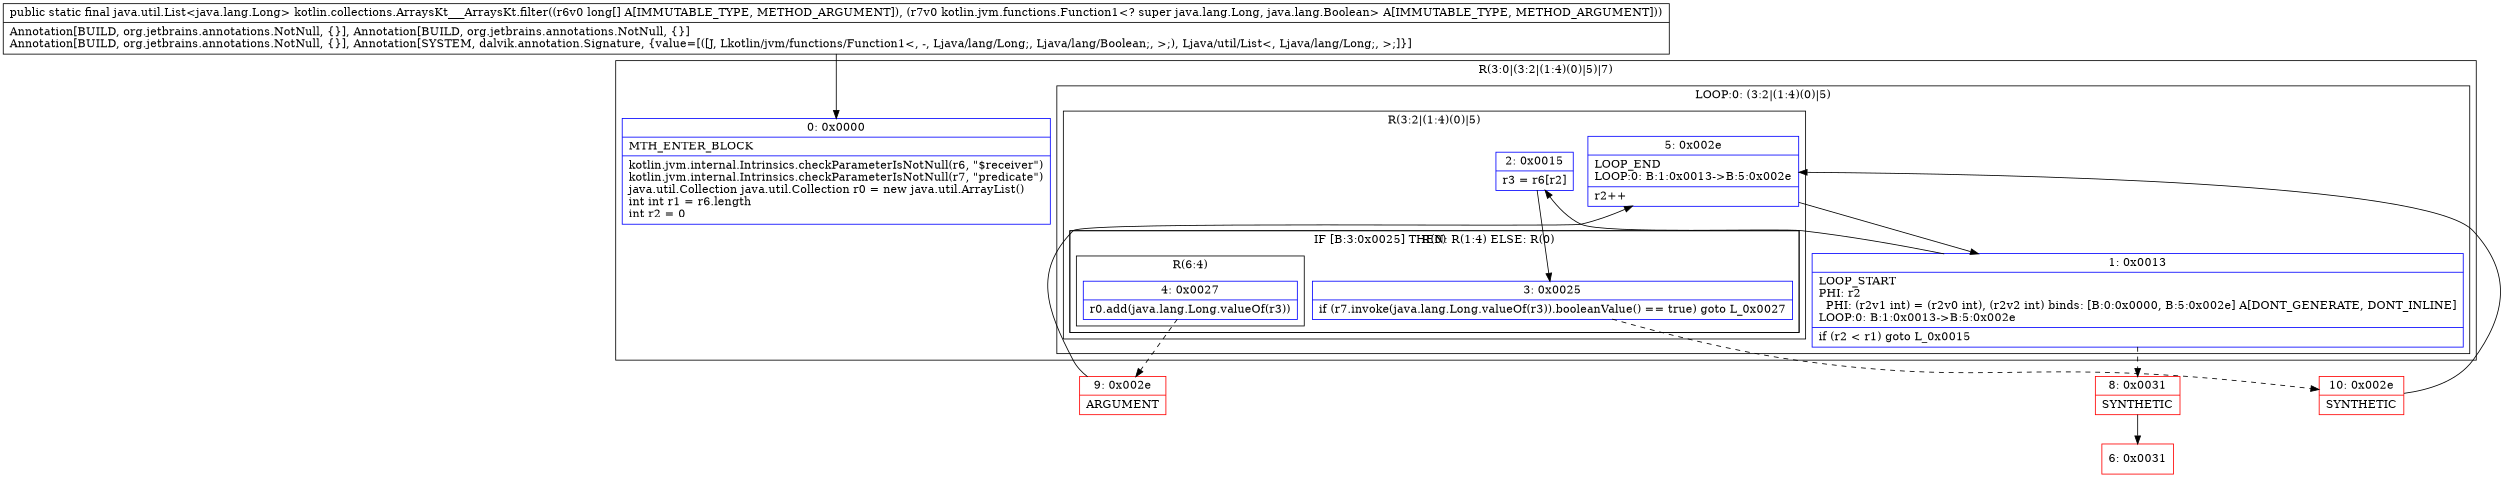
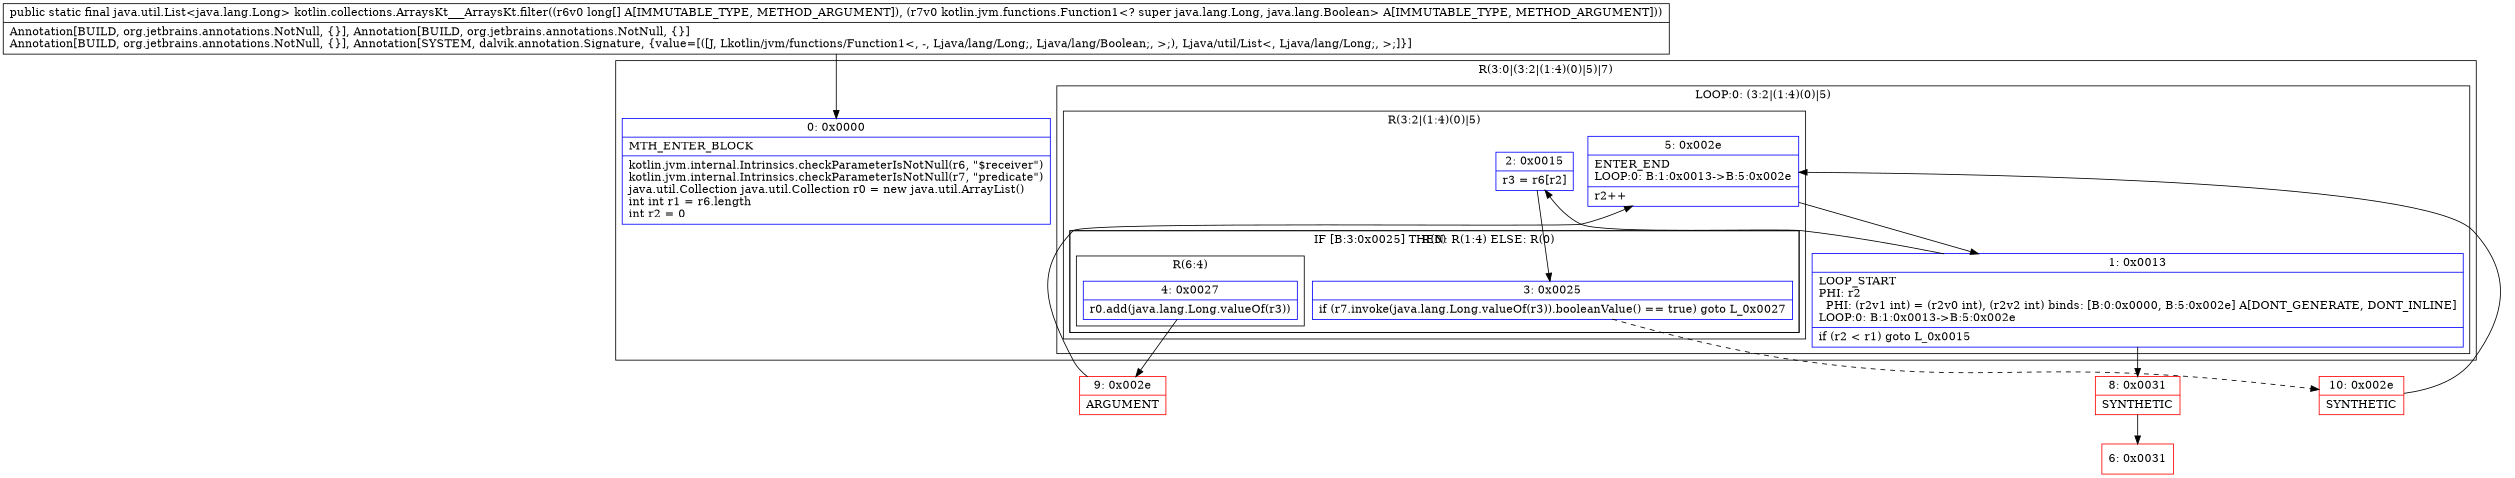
node "5: 0x002e": text "LOOP_END" -> "ENTER_END"
edge "4: 0x0027" -> "9: 0x002e": style dashed -> solid
edge "1: 0x0013" -> "8: 0x0031": style dashed -> solid
